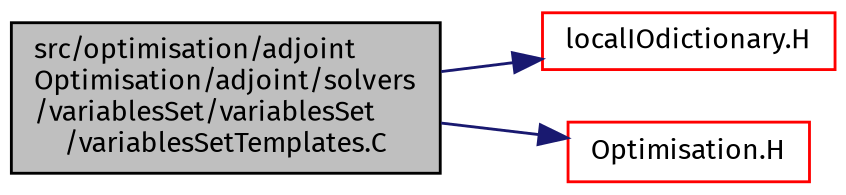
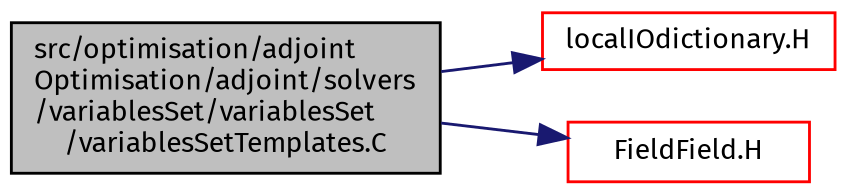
node "Optimisation.H": label "Optimisation.H" -> "FieldField.H"
